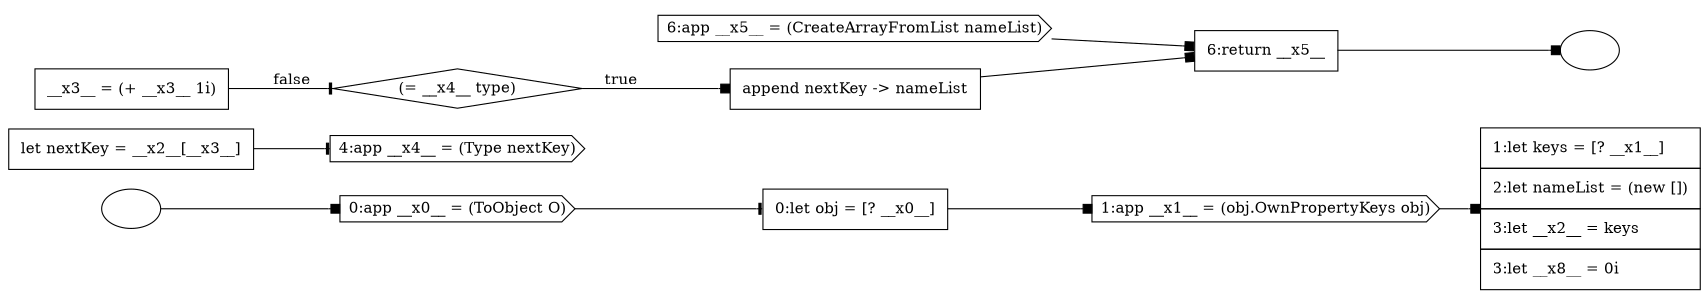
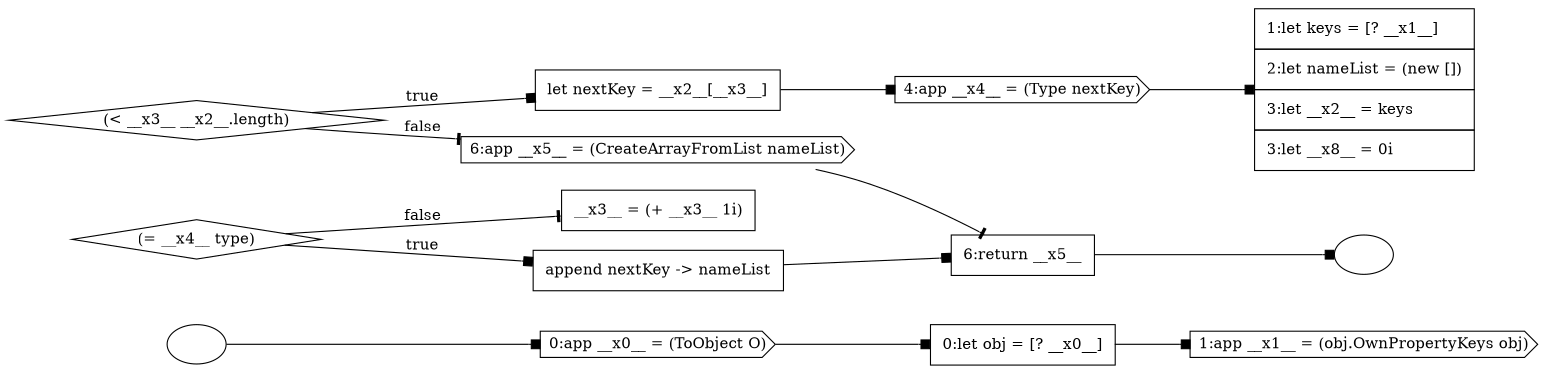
edge "6:app __x5__ = (CreateArrayFromList nameList)" -> "6:return __x5__": arrowhead box -> tee
edge "__x3__ = (+ __x3__ 1i)" -> "(= __x4__ type)": reversed
node "(< __x3__ __x2__.length)": added
edge "let nextKey = __x2__[__x3__]" -> "4:app __x4__ = (Type nextKey)": arrowhead tee -> box
edge "0:app __x0__ = (ToObject O)" -> "0:let obj = [? __x0__]": arrowhead tee -> box
edge "1:app __x1__ = (obj.OwnPropertyKeys obj)" -> "1:let keys = [? __x1__]": now "4:app __x4__ = (Type nextKey)" -> "1:let keys = [? __x1__]"
